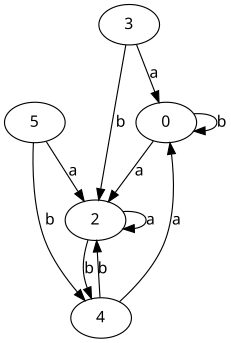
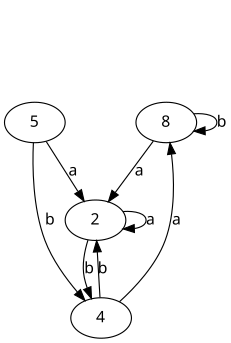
node "3": removed
node "0": label "0" -> "8"
